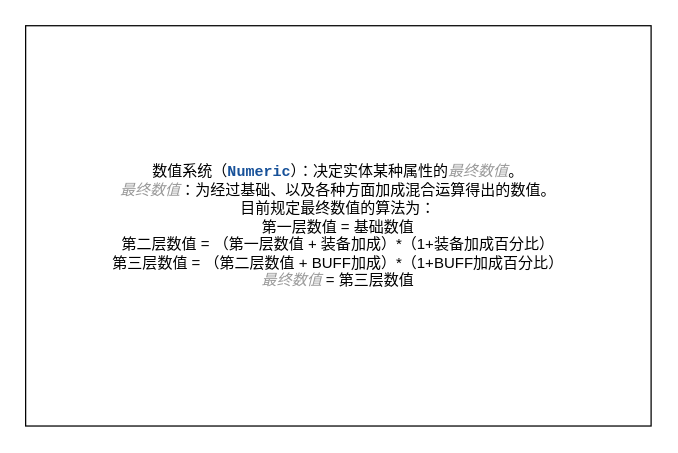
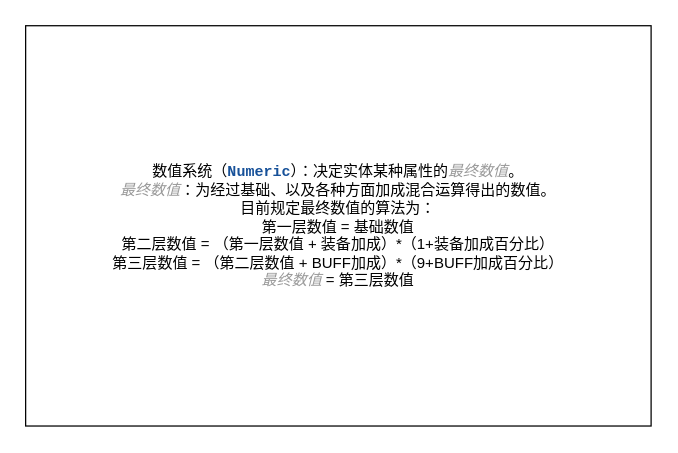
node "数值系统（Numeric）：决定实体某种属性的最终数值。 最终数值：为经过基础、以及各种方面加成混合运算得出的数值。 目前规定最终数值的算法为： 第一层数值 = 基础数值 第二层数值 = （第一层数值 + 装备加成）*（1+装备加成百分比） 第三层数值 = （第二层数值 + BUFF加成）*（1+BUFF加成百分比） 最终数值 = 第三层数值": label "数值系统（Numeric）：决定实体某种属性的最终数值。 最终数值：为经过基础、以及各种方面加成混合运算得出的数值。 目前规定最终数值的算法为： 第一层数值 = 基础数值 第二层数值 = （第一层数值 + 装备加成）*（1+装备加成百分比） 第三层数值 = （第二层数值 + BUFF加成）*（1+BUFF加成百分比） 最终数值 = 第三层数值" -> "数值系统（Numeric）：决定实体某种属性的最终数值。 最终数值：为经过基础、以及各种方面加成混合运算得出的数值。 目前规定最终数值的算法为： 第一层数值 = 基础数值 第二层数值 = （第一层数值 + 装备加成）*（1+装备加成百分比） 第三层数值 = （第二层数值 + BUFF加成）*（9+BUFF加成百分比） 最终数值 = 第三层数值"
